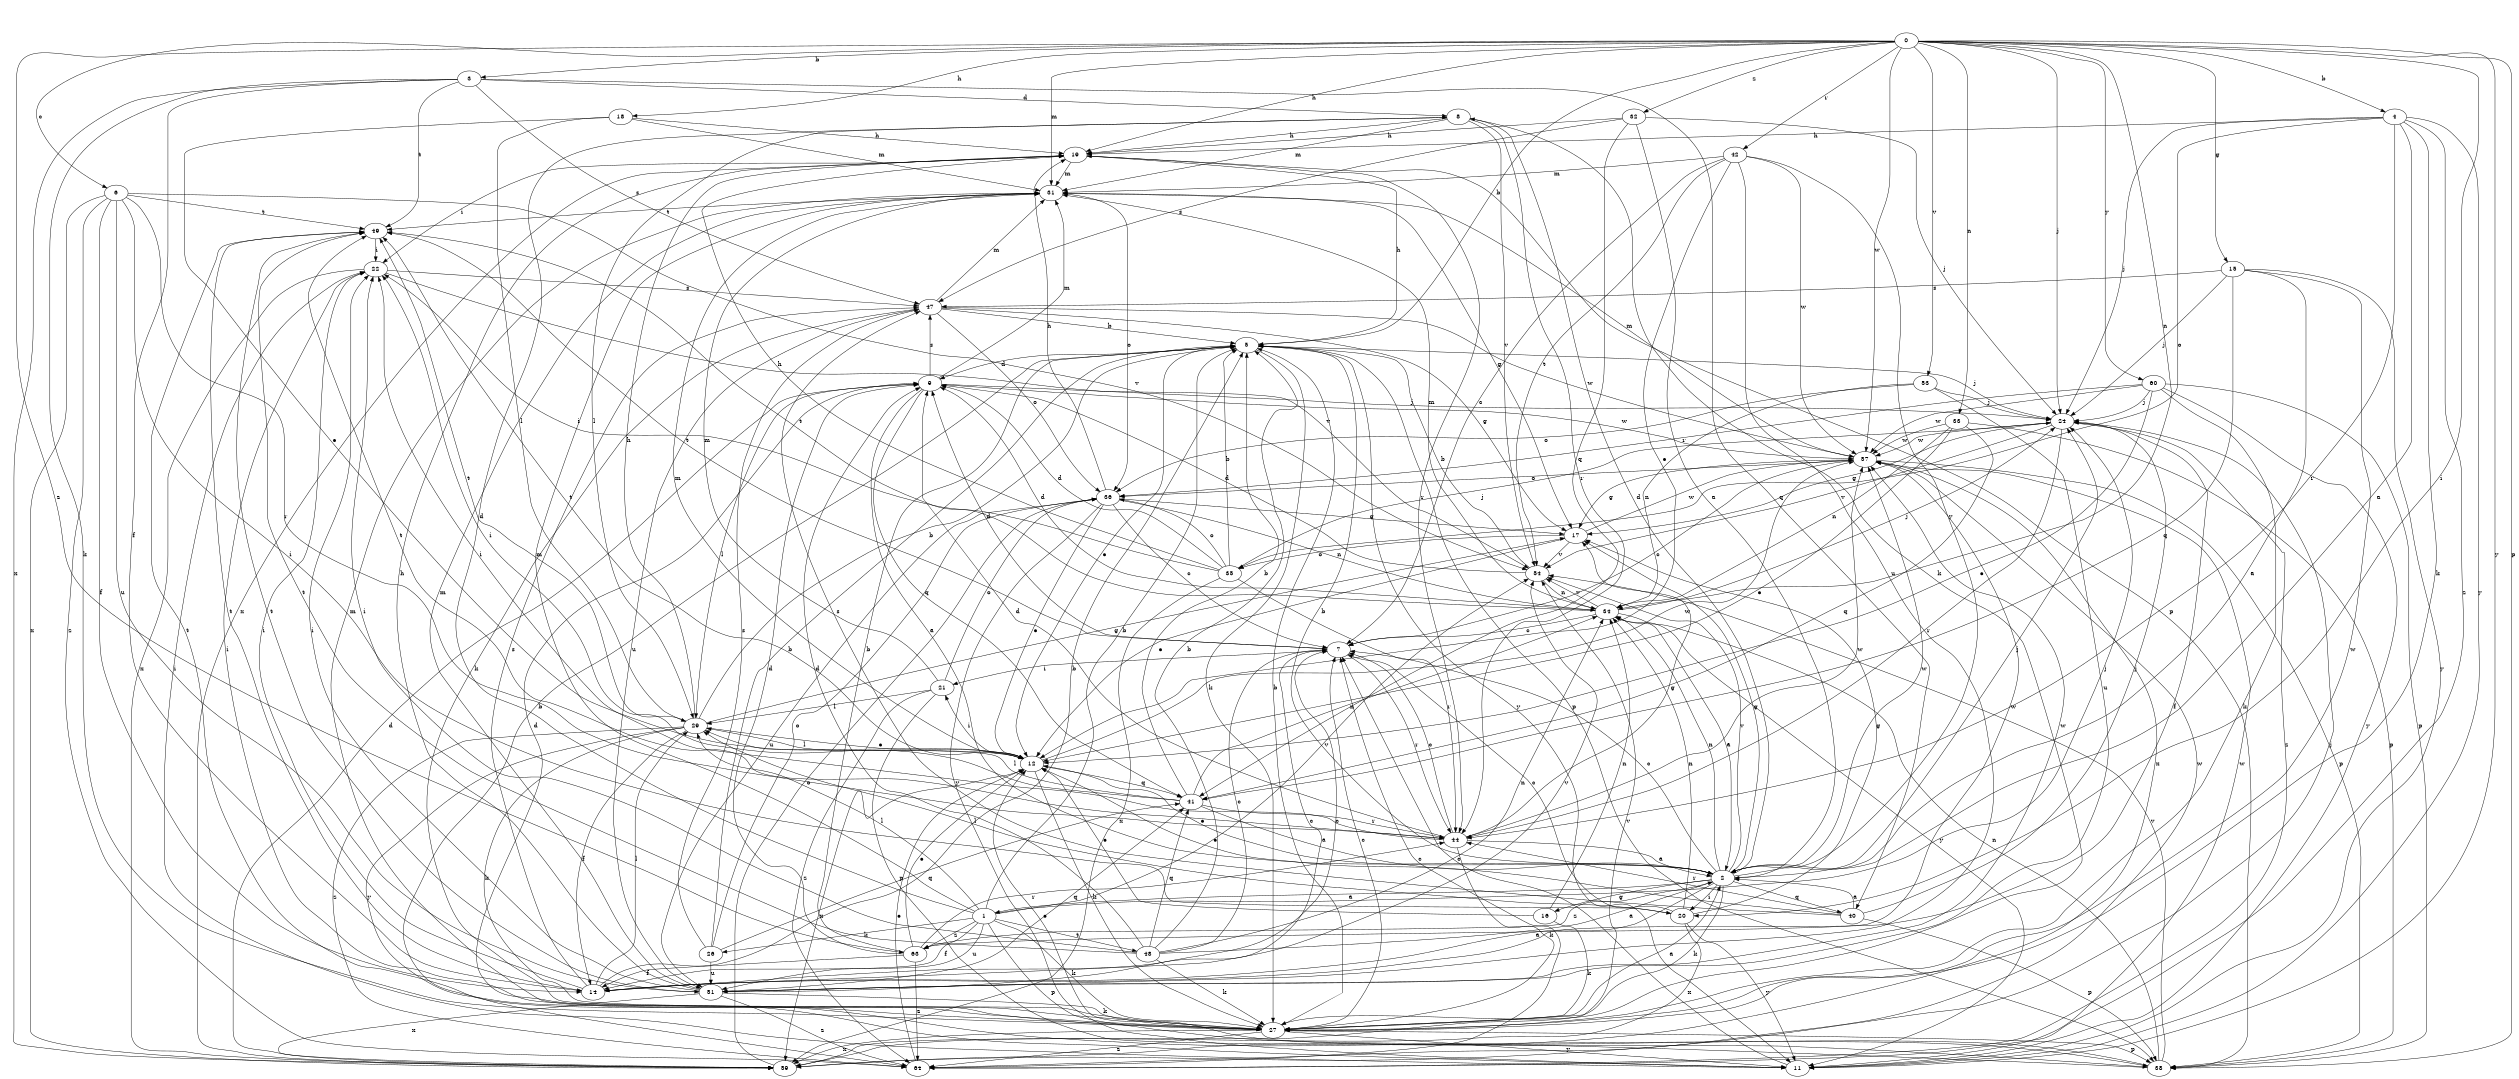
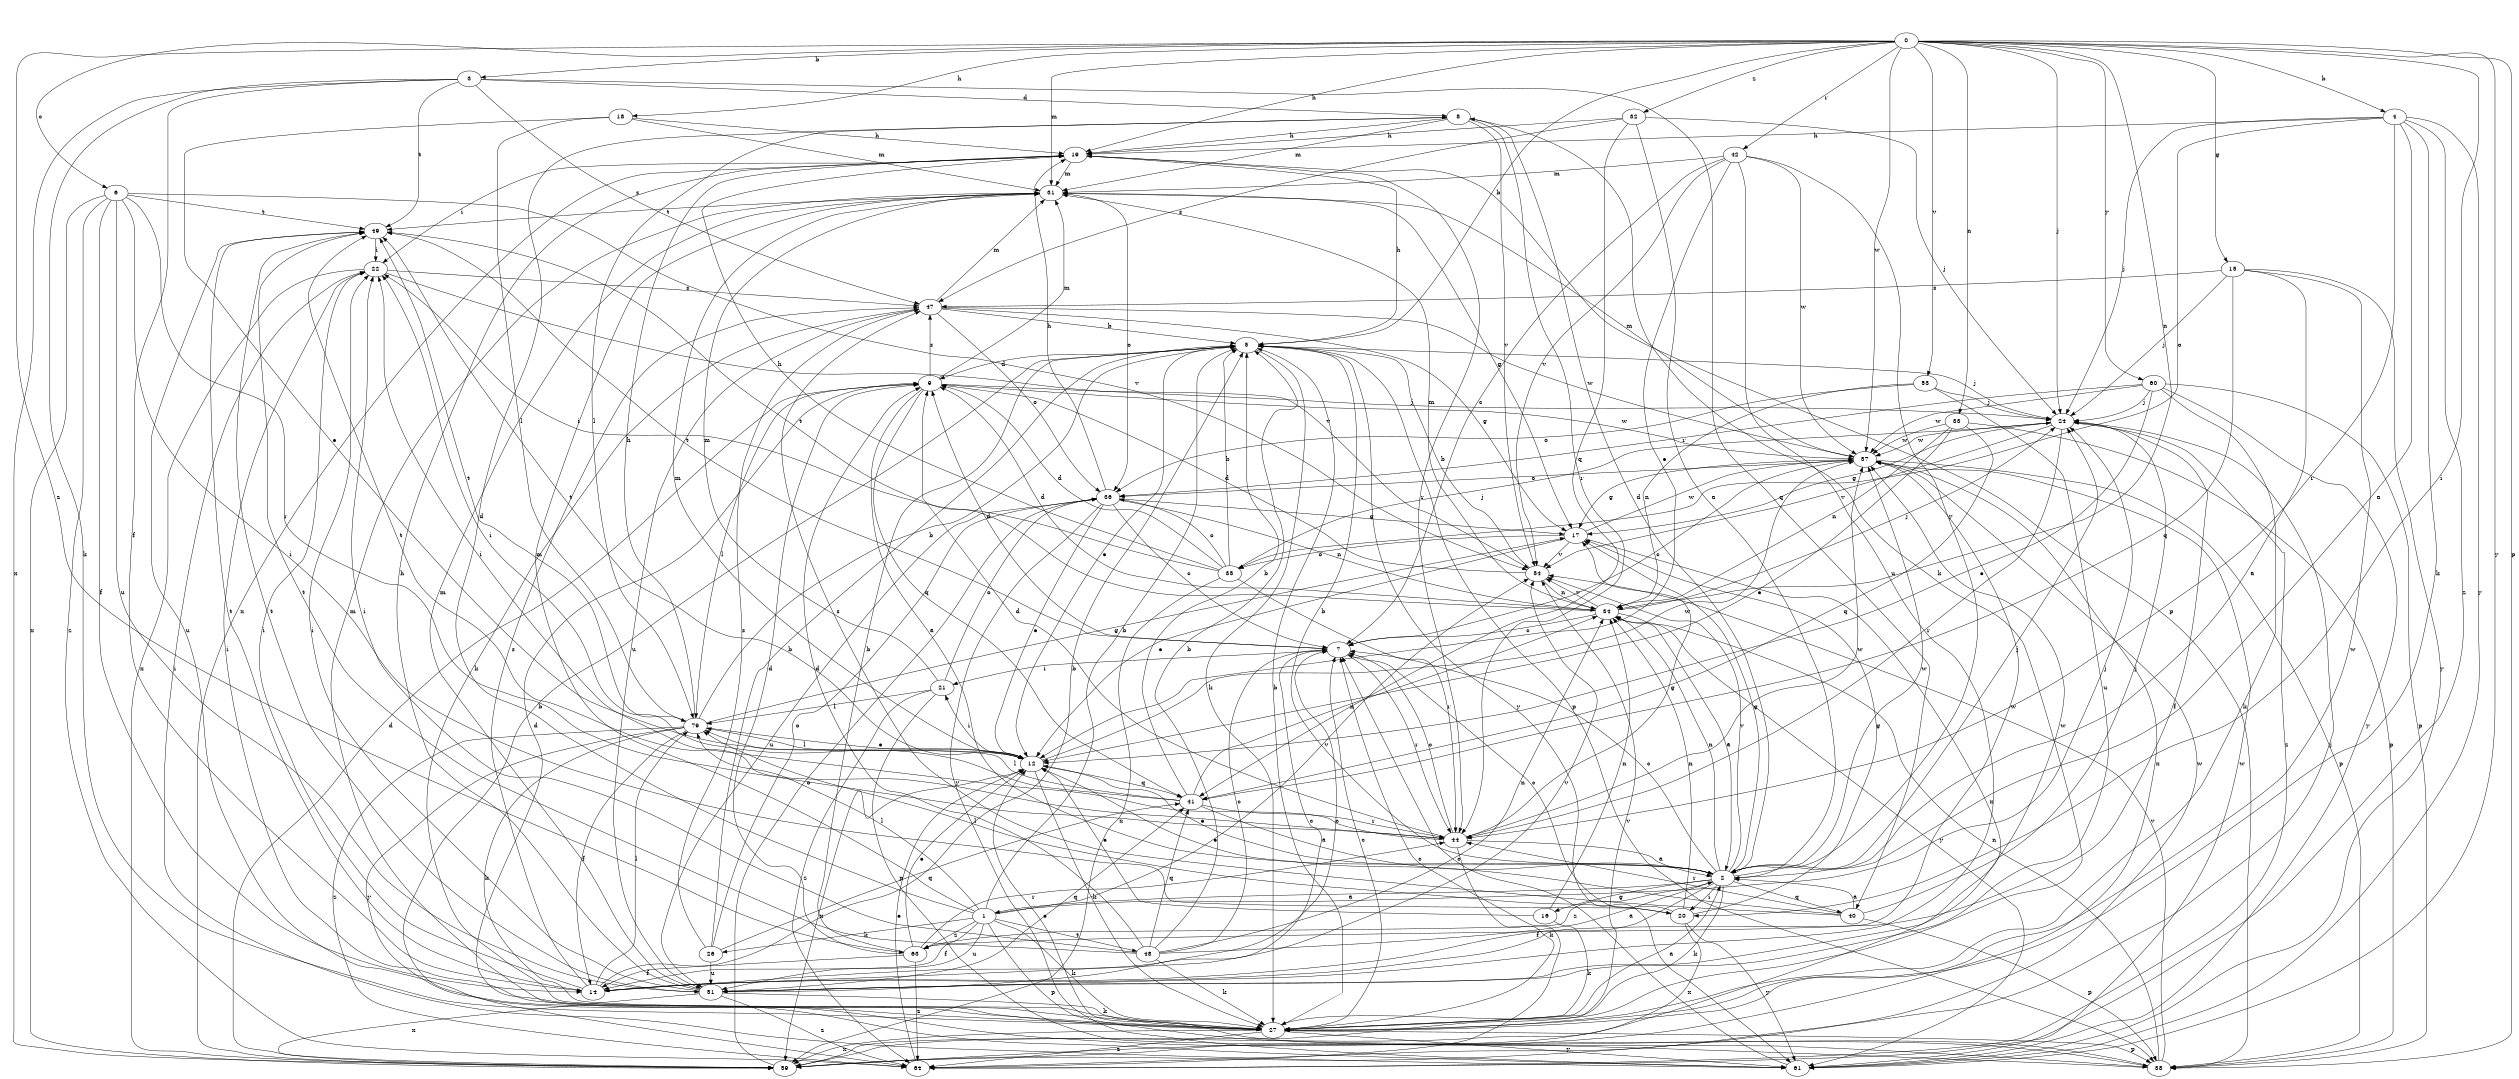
edge "42" -> "54": label "t" -> "v"
edge "27" -> "49": label "t" -> "u"
node "29": label "29" -> "79"
edge "2" -> "14": label "a" -> "f"
edge "17" -> "59": added, label "x"
node "11": label "11" -> "61"
